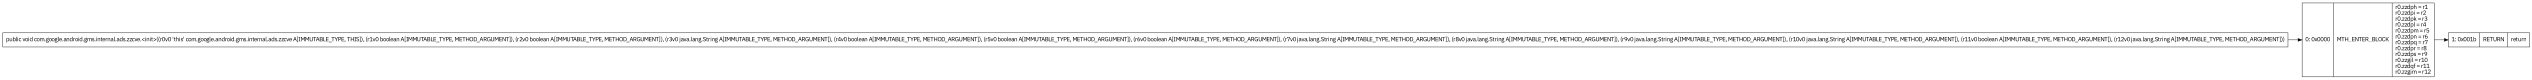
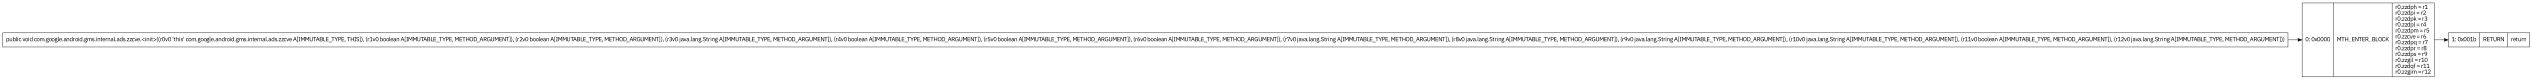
node "0: 0x0000": text "r0.zzdpn = r6" -> "r0.zzcve = r6"
